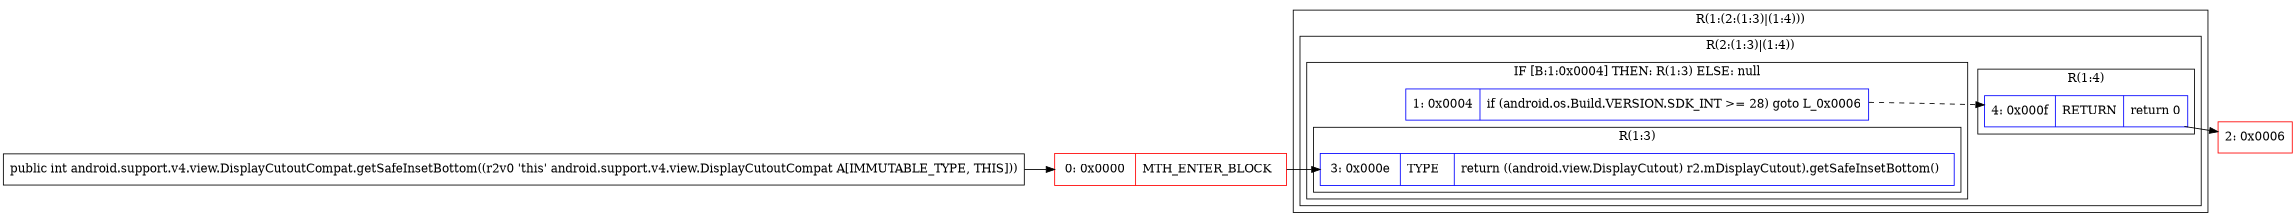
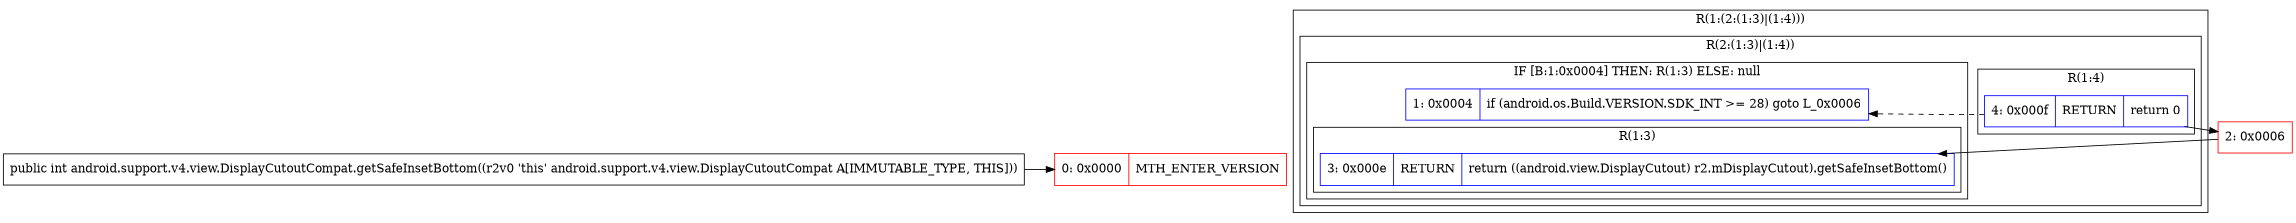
edge "1: 0x0004" -> "4: 0x000f": reversed
node "0: 0x0000": text "MTH_ENTER_BLOCK" -> "MTH_ENTER_VERSION"
edge "0: 0x0000" -> "3: 0x000e": now "2: 0x0006" -> "3: 0x000e"
node "3: 0x000e": text "TYPE" -> "RETURN"
